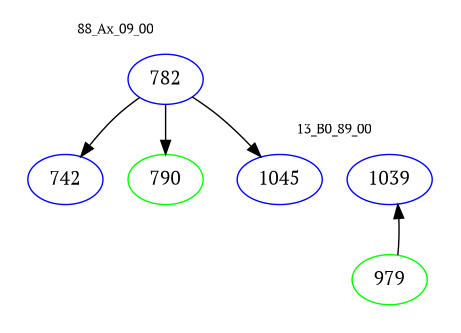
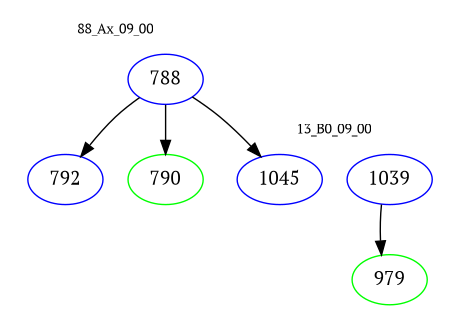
node "782": label "782" -> "788"
cluster "13_B0_89_00": label "13_B0_89_00" -> "13_B0_09_00"
node "742": label "742" -> "792"
edge "979" -> "1039": reversed
